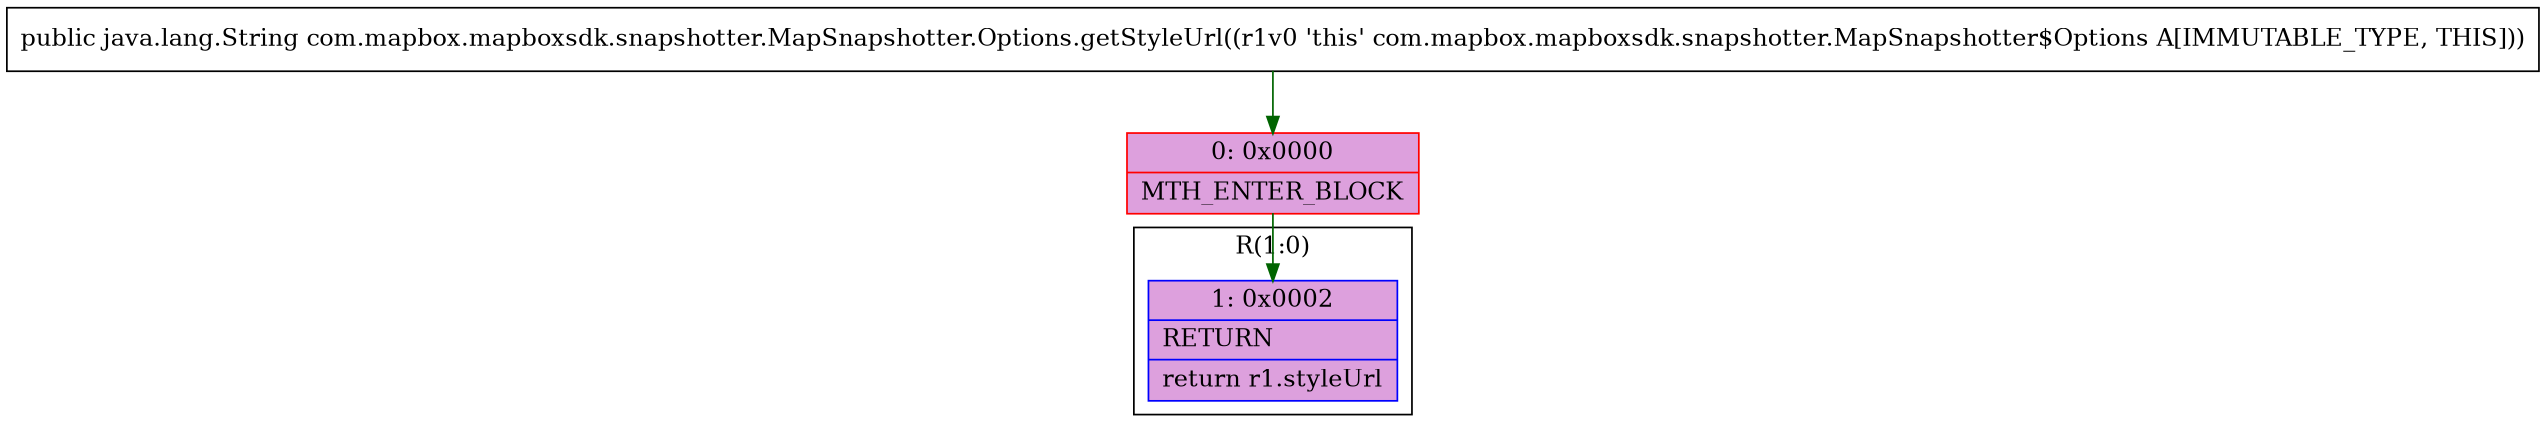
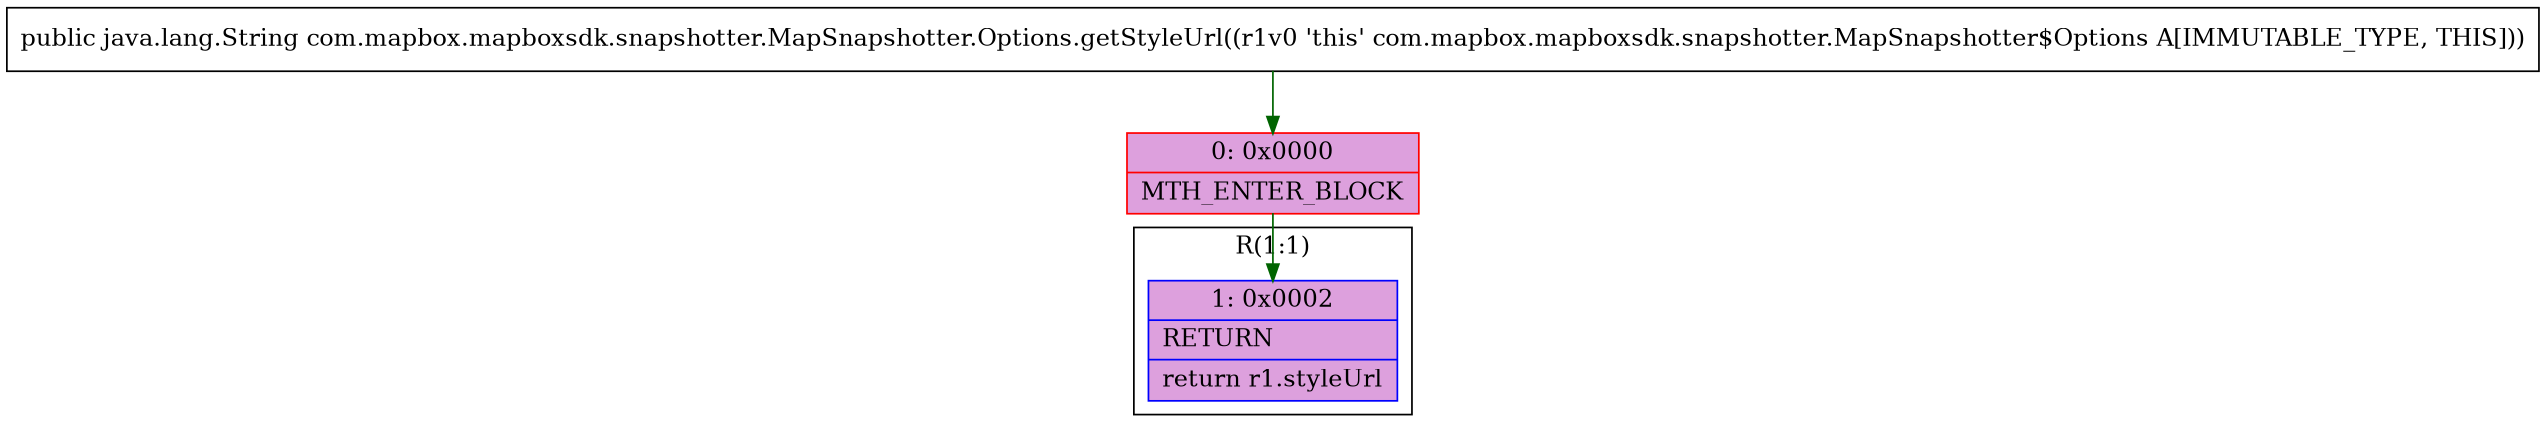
cluster "R(1:0)": label "R(1:0)" -> "R(1:1)"
